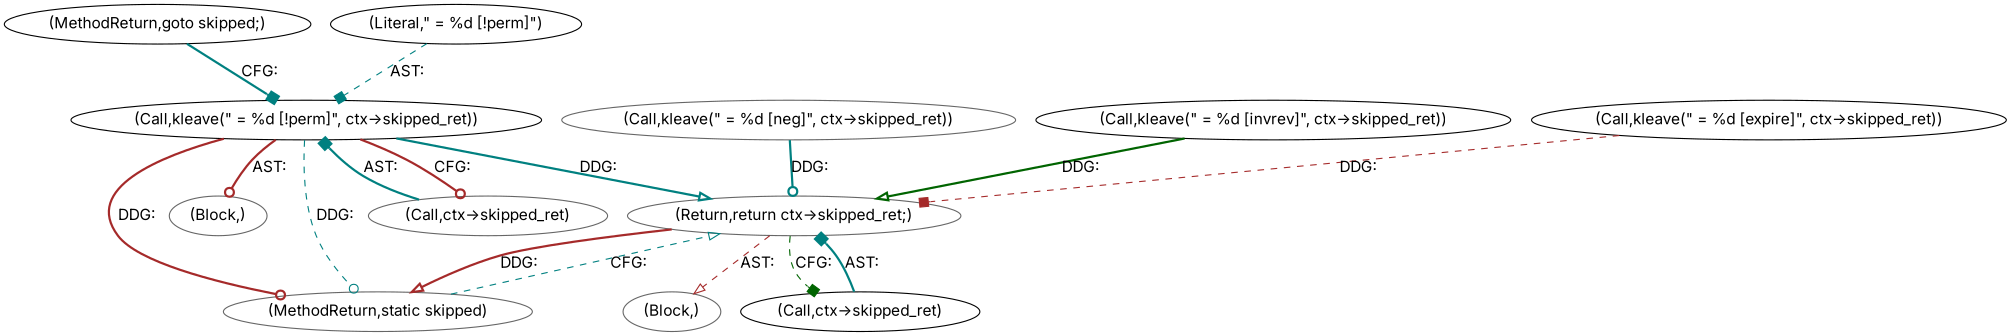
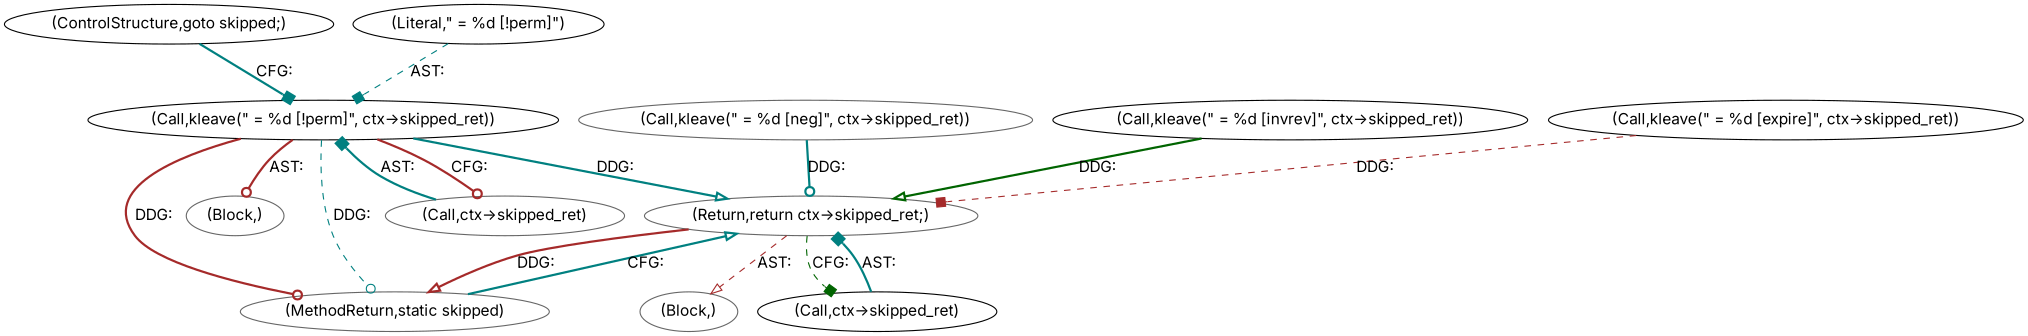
node "(MethodReturn,goto skipped;)": label "(MethodReturn,goto skipped;)" -> "(ControlStructure,goto skipped;)"
edge "(MethodReturn,static skipped)" -> "(Return,return ctx->skipped_ret;)": style dashed -> bold
